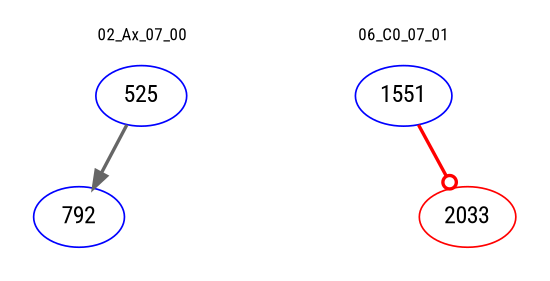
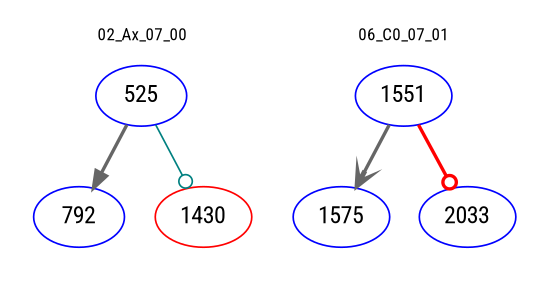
node "1430": added
node "1575": added
node "2033": color red -> blue
